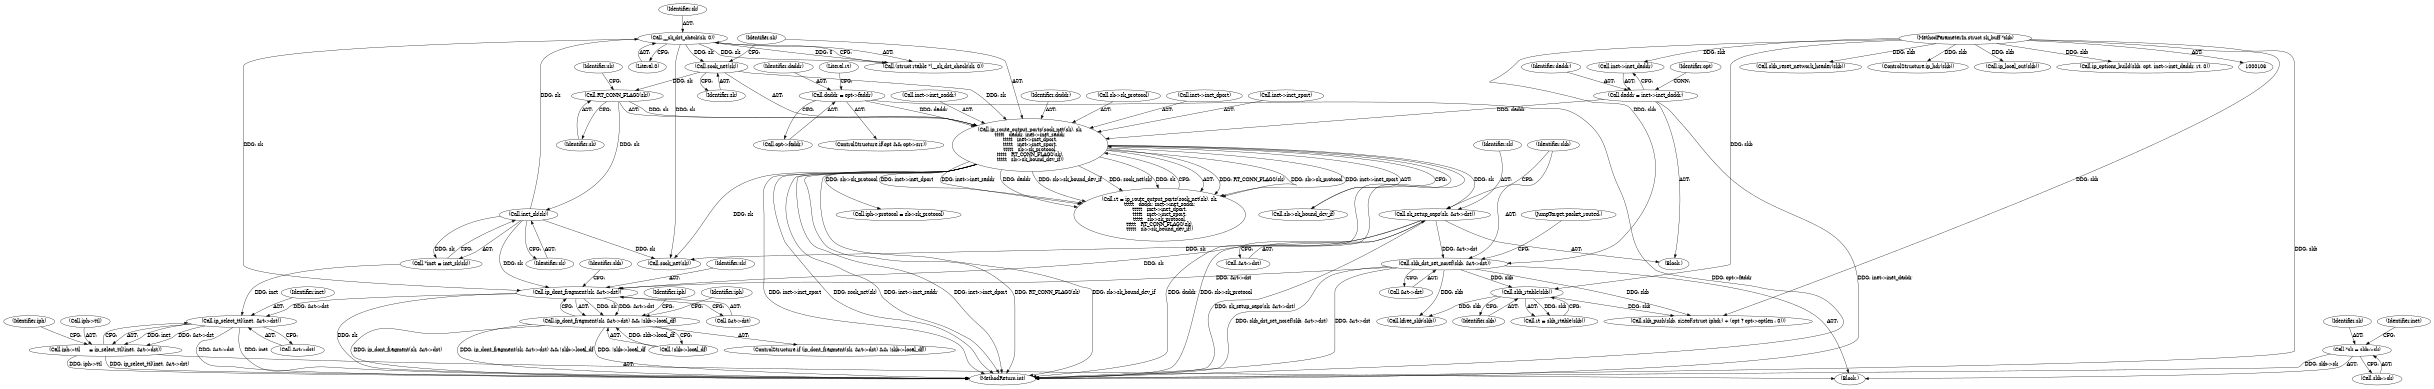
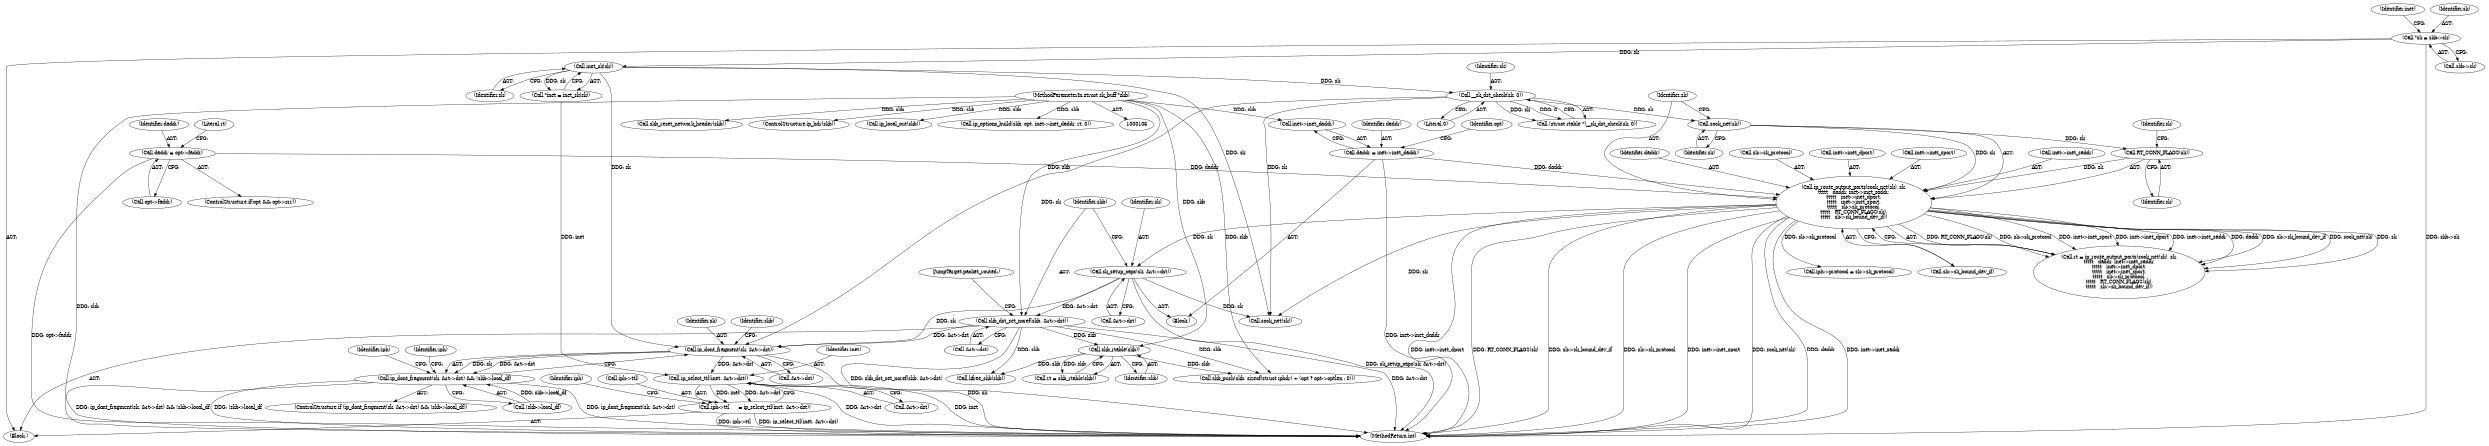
edge "(Identifier,opt)" -> "(Call,daddr = inet->inet_daddr)": label "CONN: " -> "CFG: "
edge "(Call,RT_CONN_FLAGS(sk))" -> "(Call,inet_sk(sk))": now "(Call,*sk = skb->sk)" -> "(Call,inet_sk(sk))"
